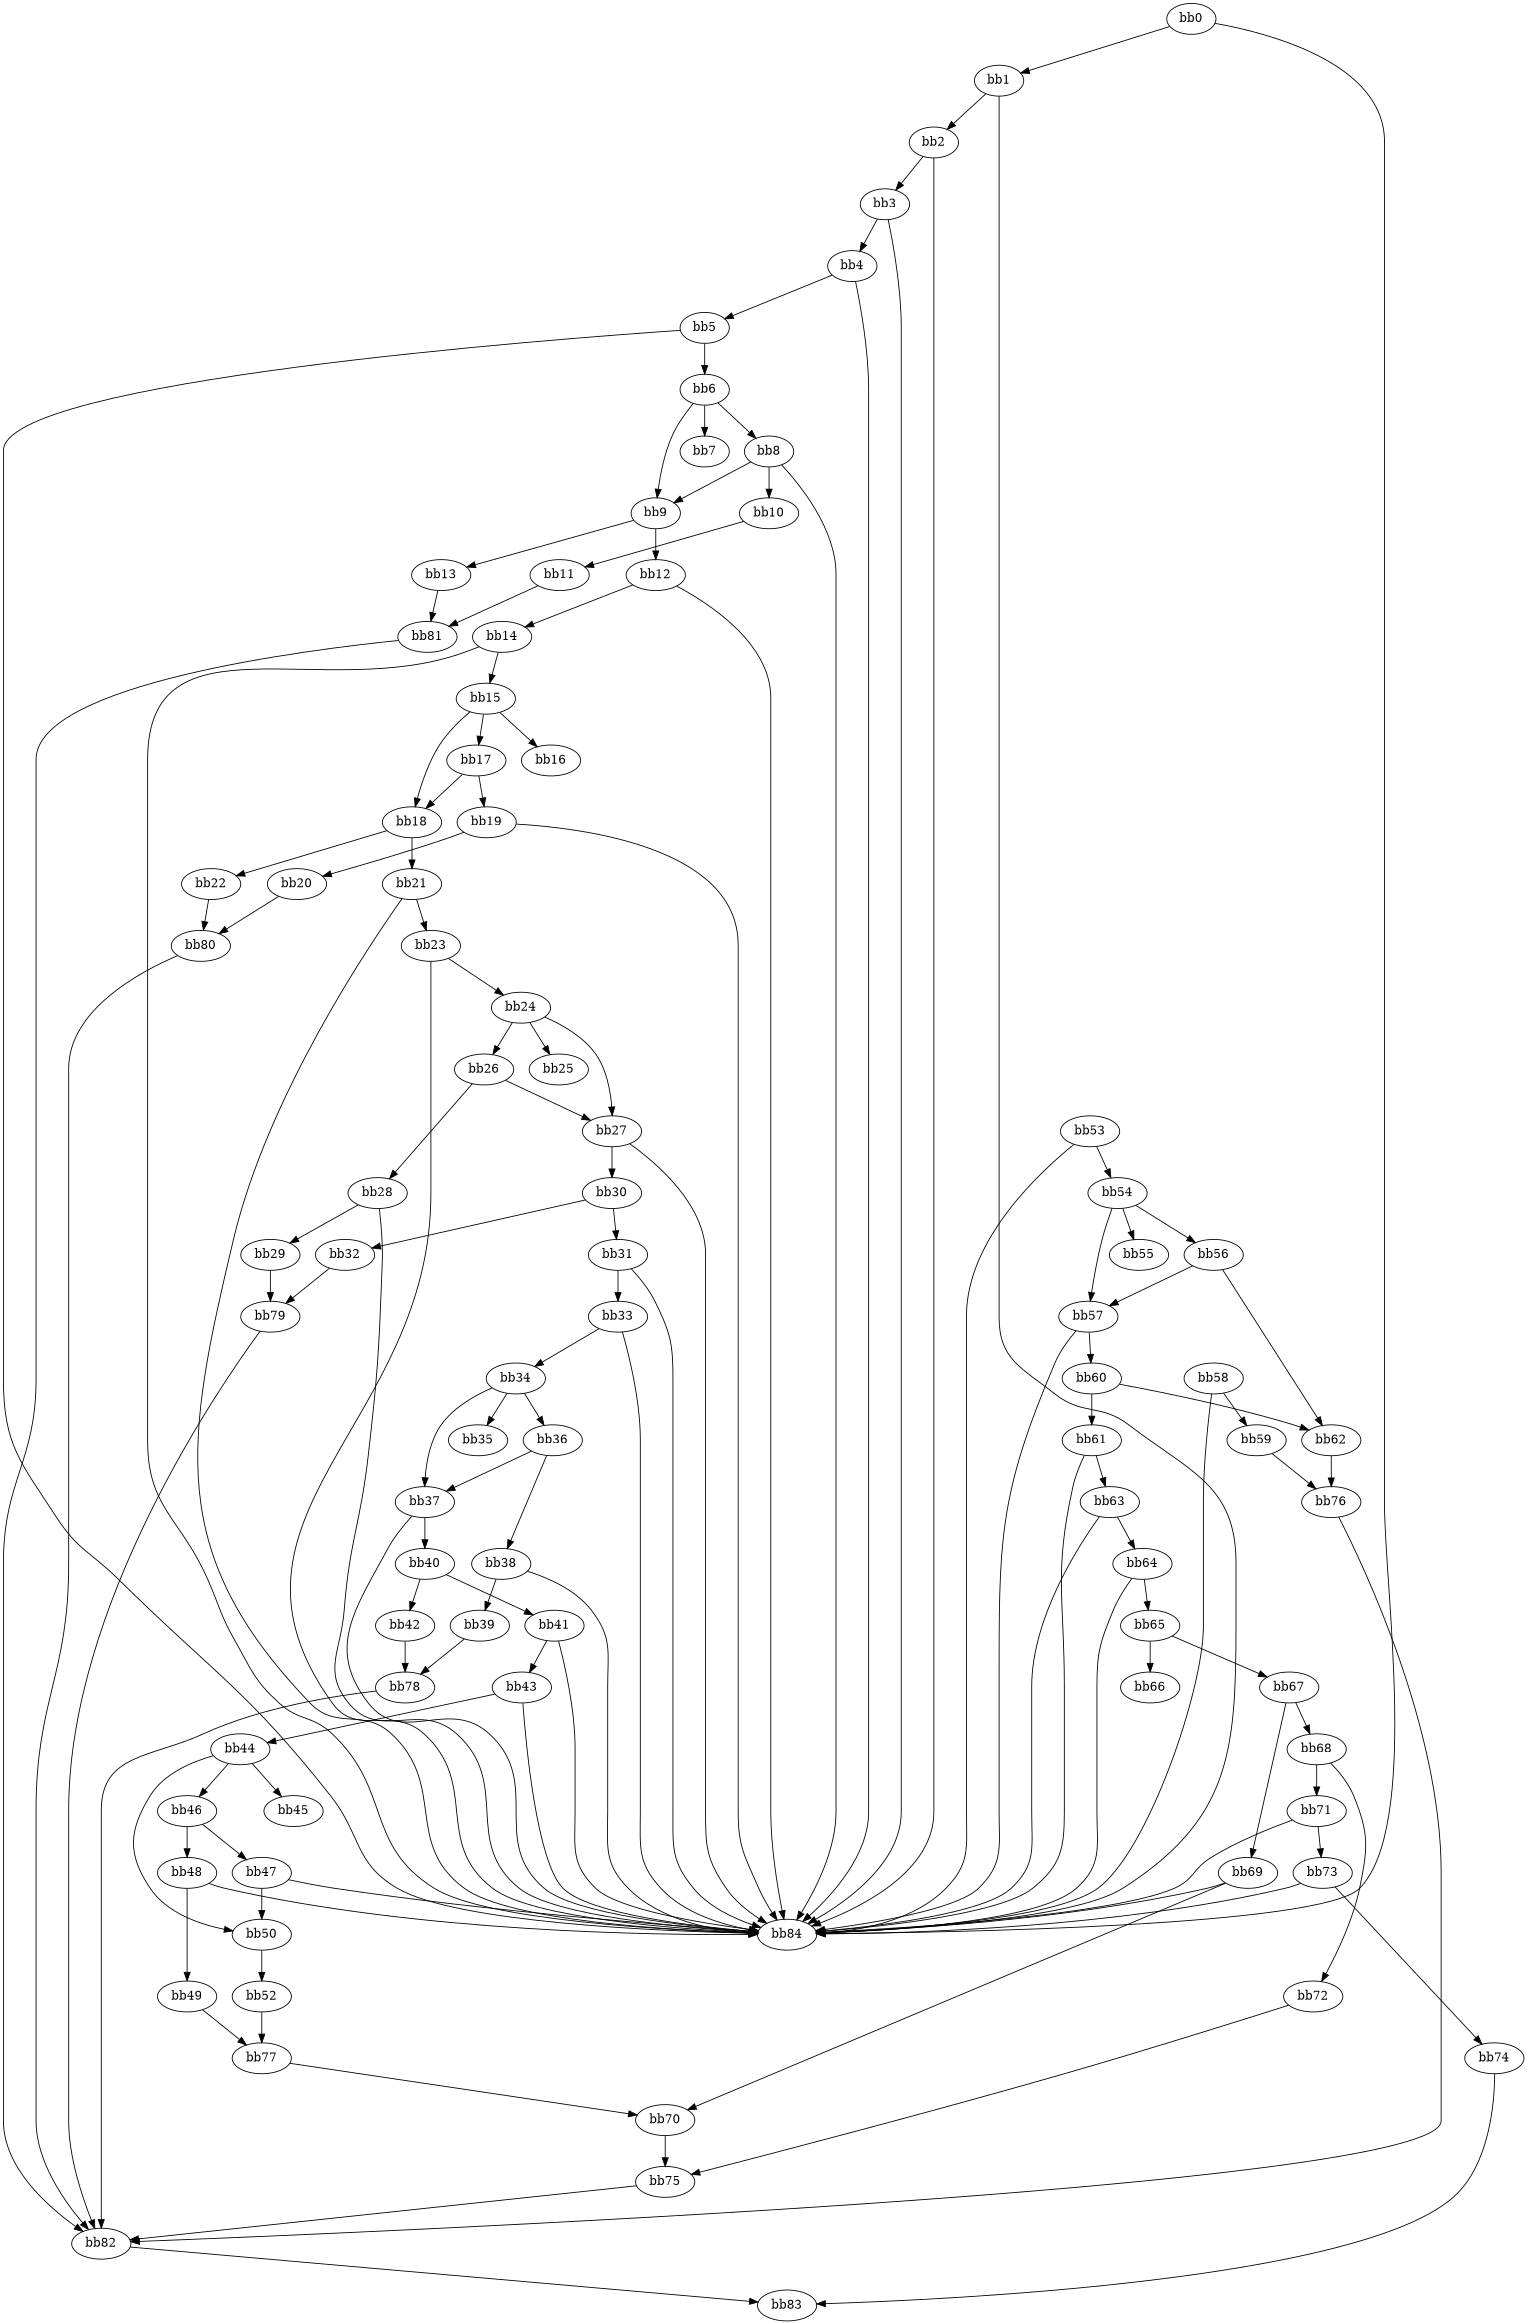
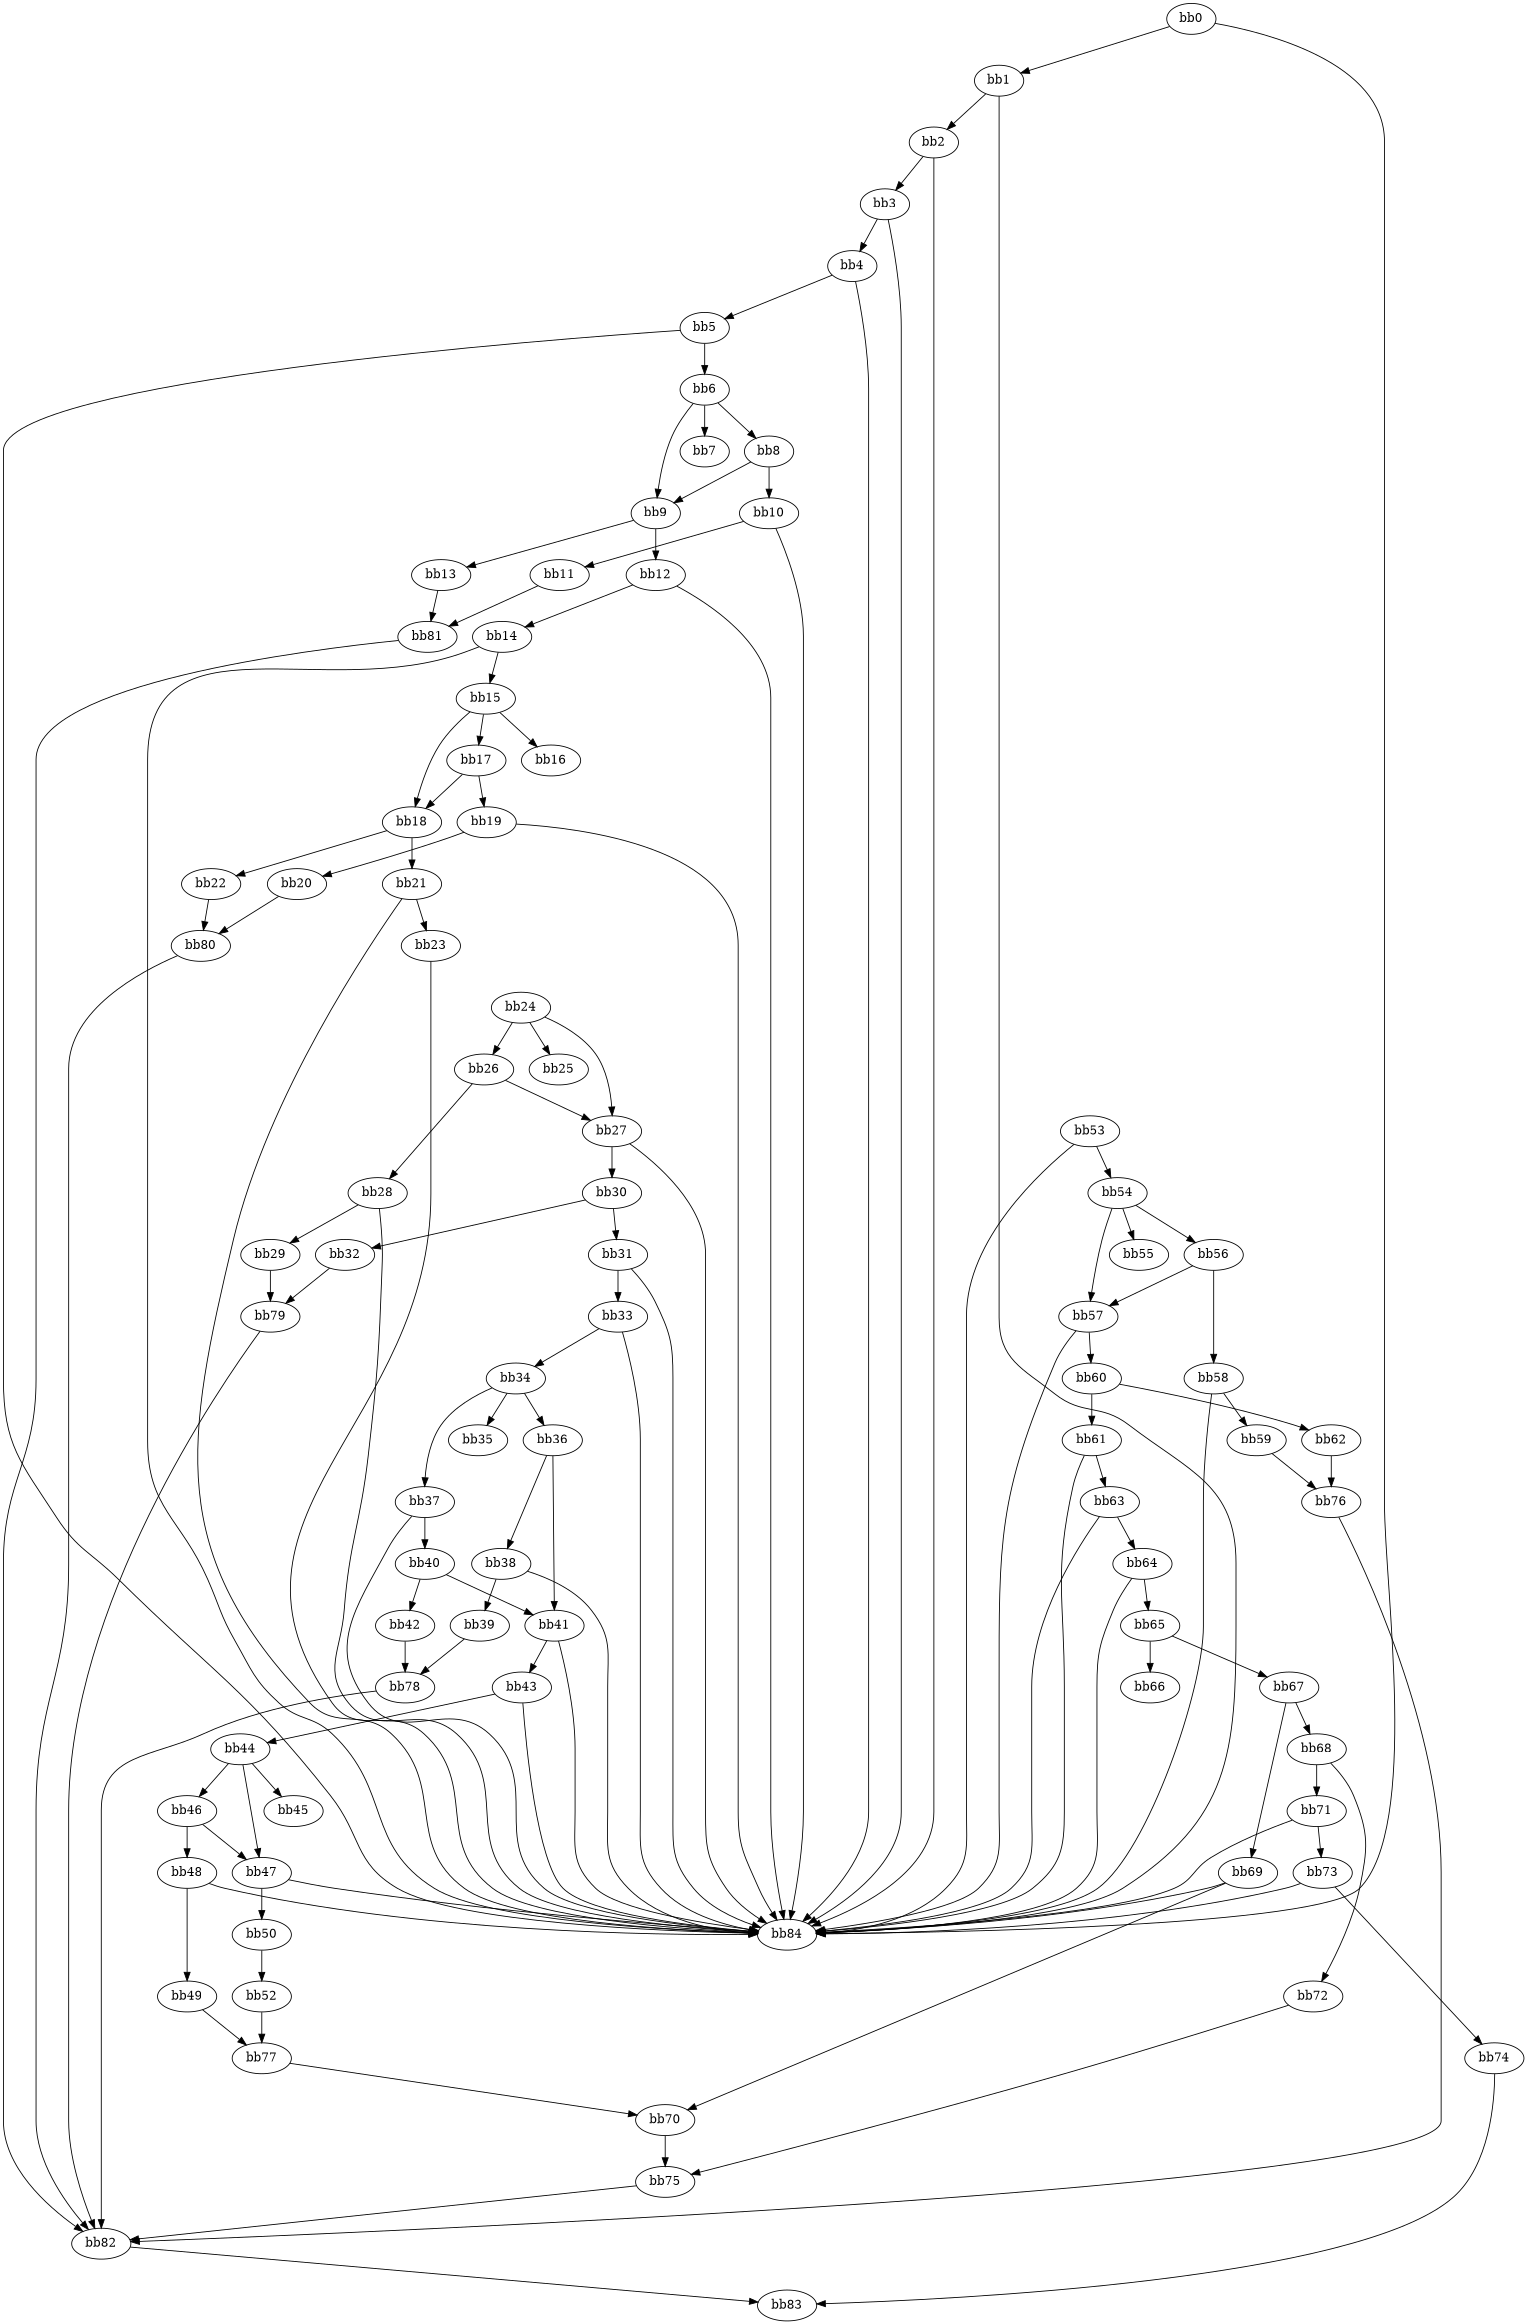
edge "bb23" -> "bb24": removed
edge "bb8" -> "bb84": now "bb10" -> "bb84"
edge "bb56" -> "bb62": now "bb56" -> "bb58"
edge "bb36" -> "bb37": now "bb36" -> "bb41"
edge "bb44" -> "bb50": now "bb44" -> "bb47"
